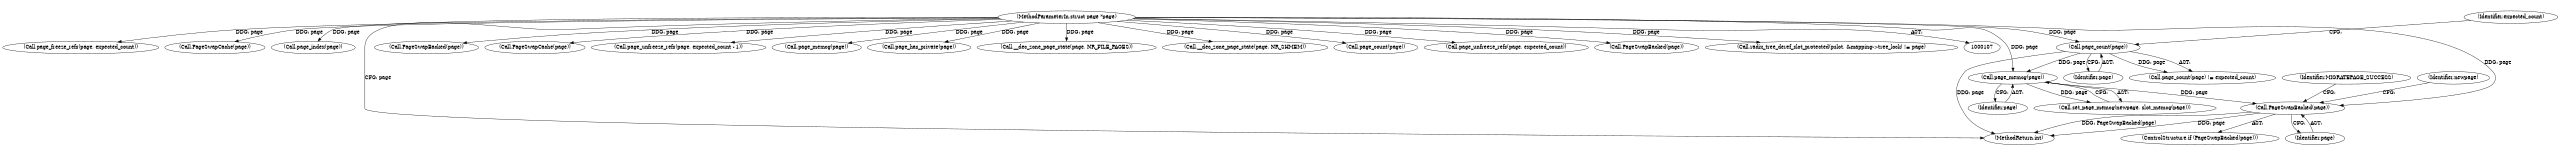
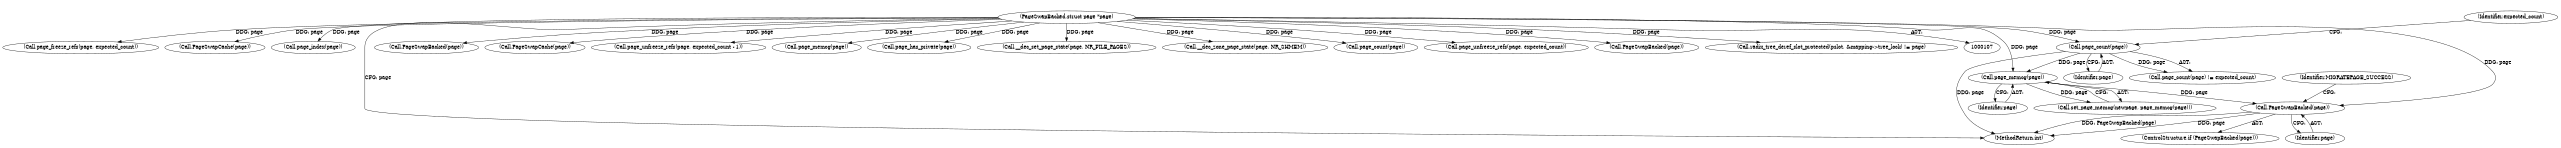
node "(MethodParameterIn,struct page *page)": label "(MethodParameterIn,struct page *page)" -> "(PageSwapBacked,struct page *page)"
node "(Call,__dec_zone_page_state(page, NR_FILE_PAGES))": label "(Call,__dec_zone_page_state(page, NR_FILE_PAGES))" -> "(Call,__dec_set_page_state(page, NR_FILE_PAGES))"
node "(Identifier,newpage)": removed
node "(Call,set_page_memcg(newpage, slot_memcg(page)))": label "(Call,set_page_memcg(newpage, slot_memcg(page)))" -> "(Call,set_page_memcg(newpage, page_memcg(page)))"
